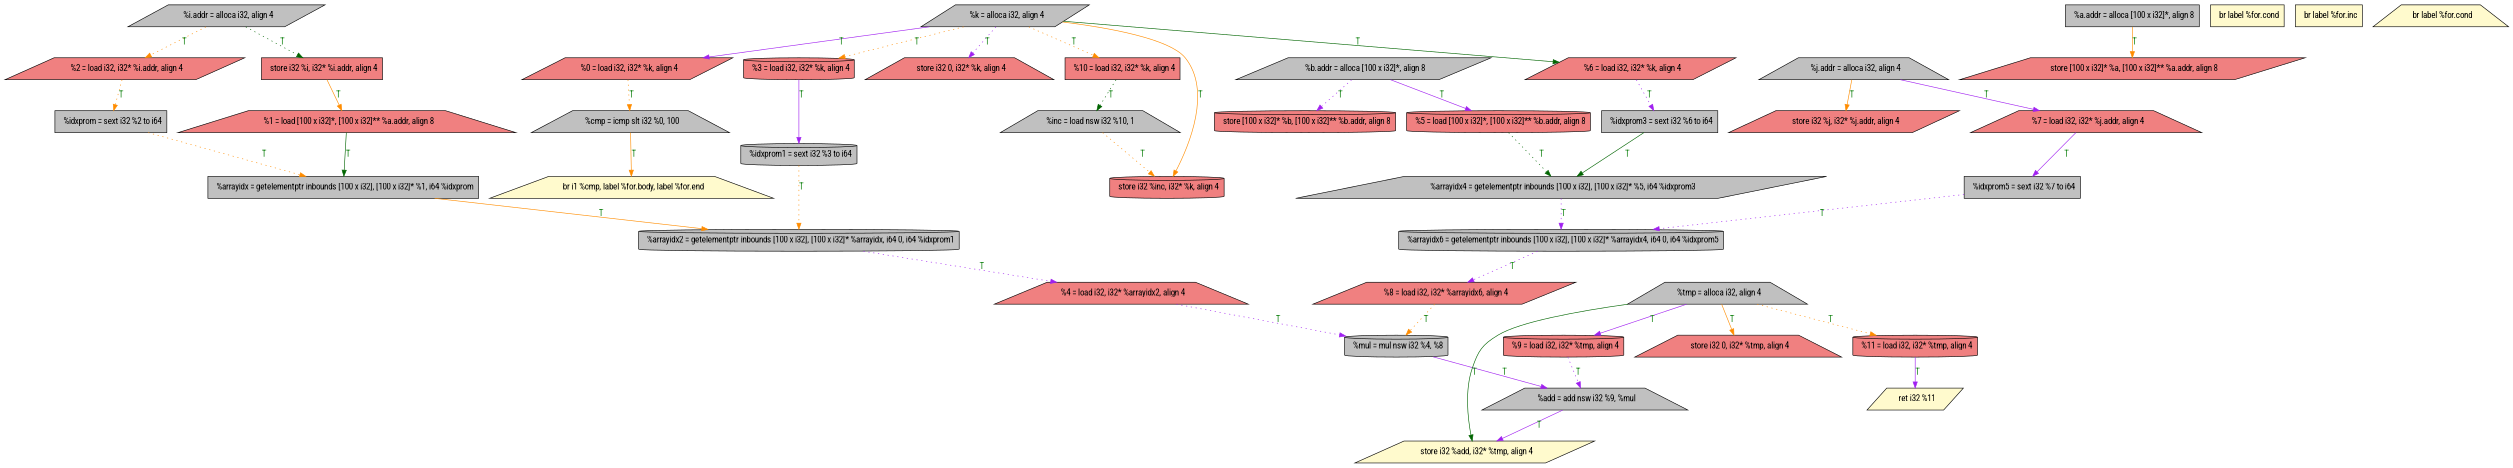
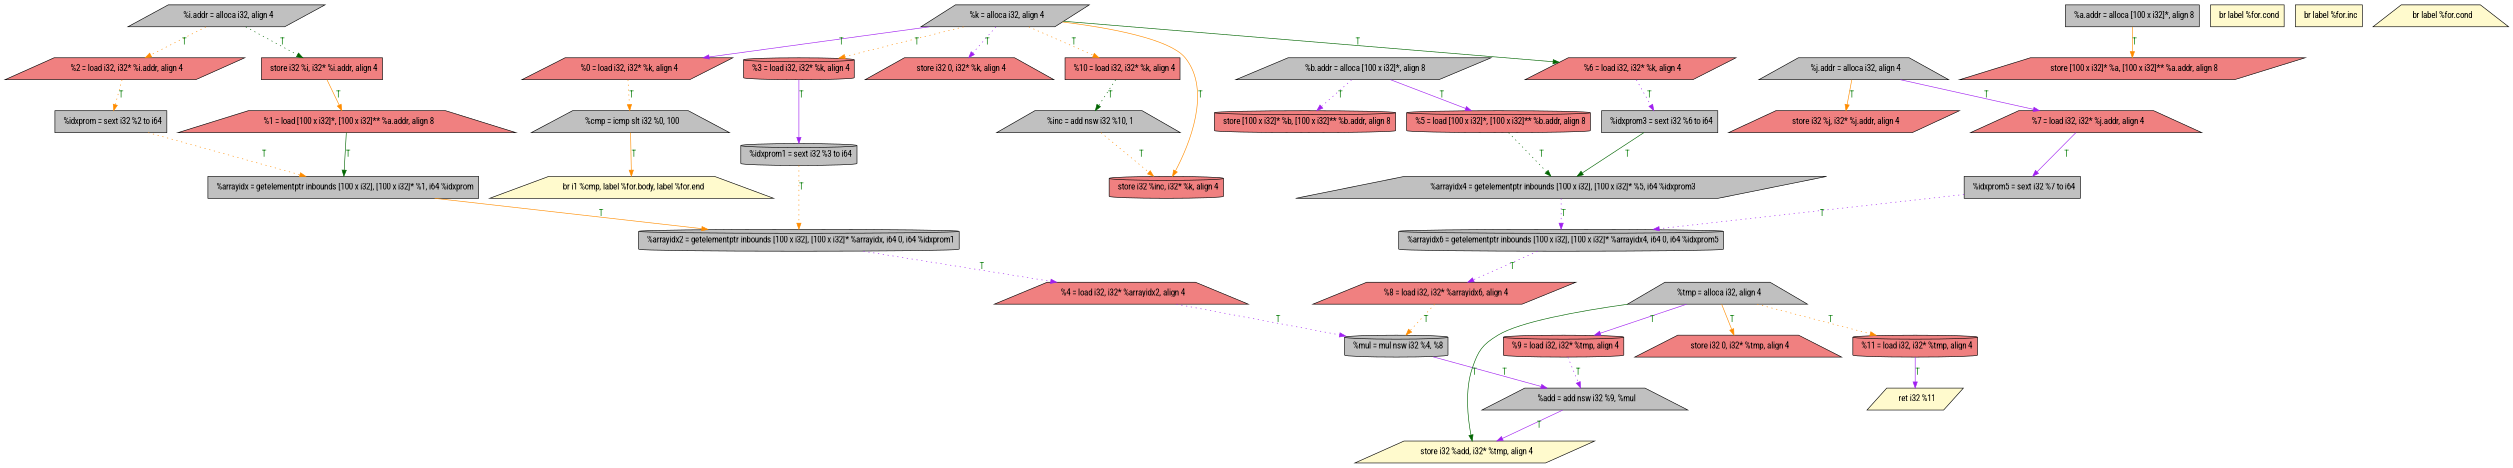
node "%inc = load nsw i32 %10, 1": label "%inc = load nsw i32 %10, 1" -> "%inc = add nsw i32 %10, 1"
